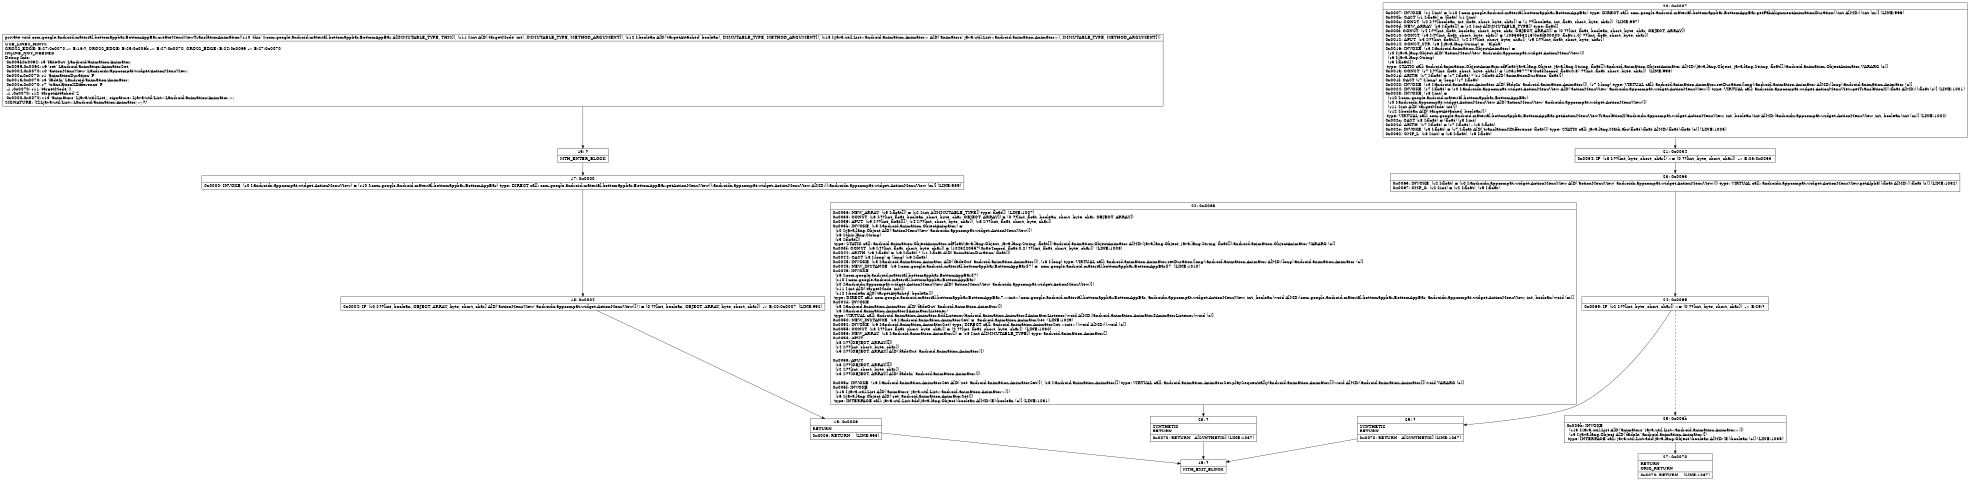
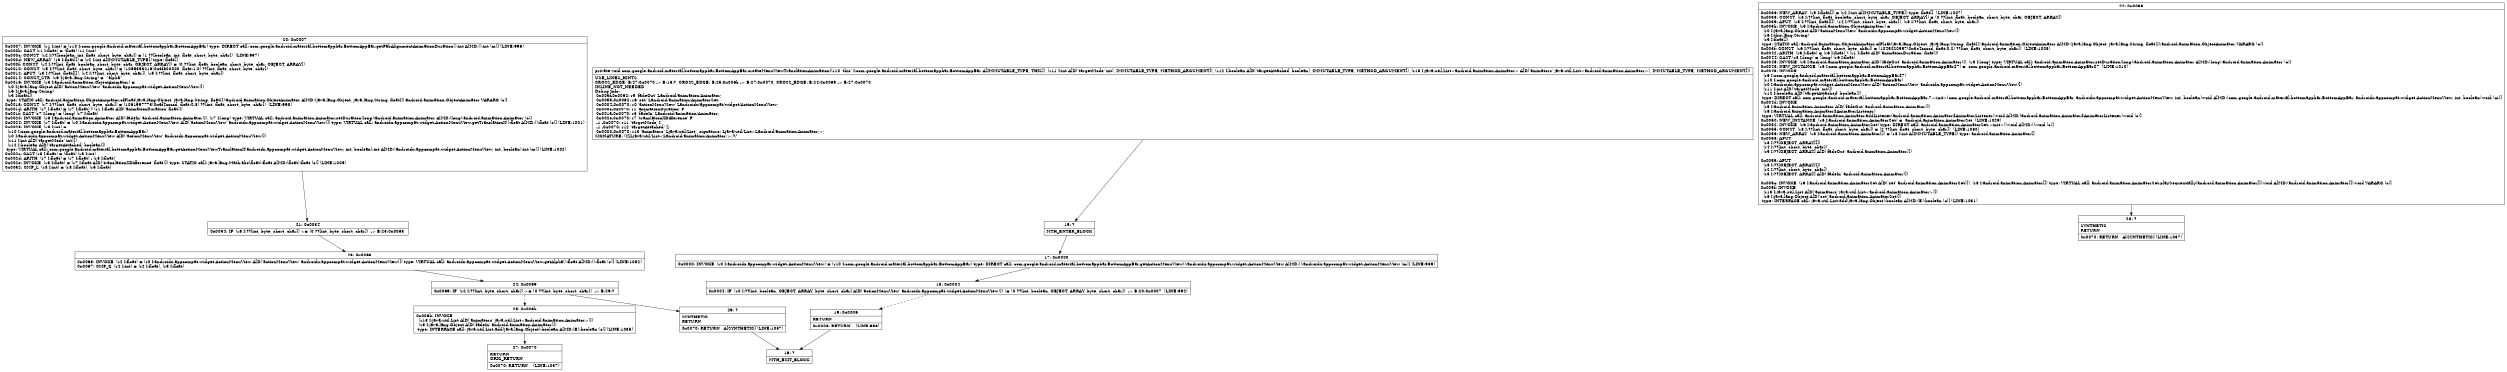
edge "18: 0x0004" -> "19: 0x0006": style solid -> dashed
edge "28: ?" -> "16: ?": removed
